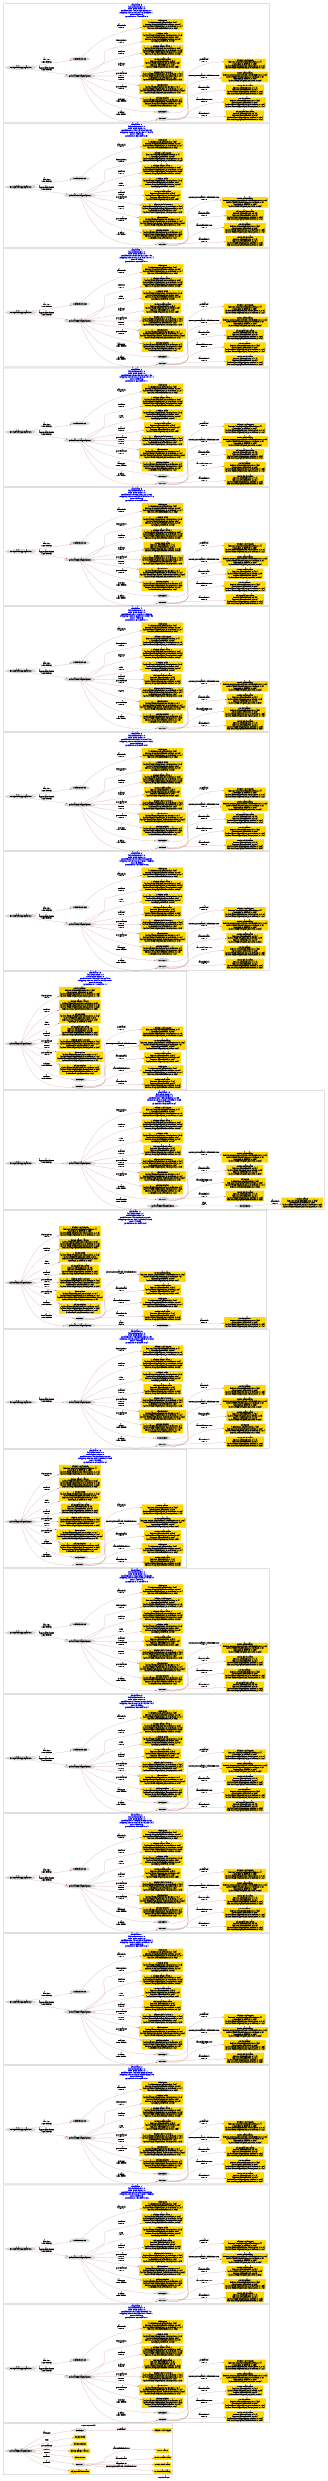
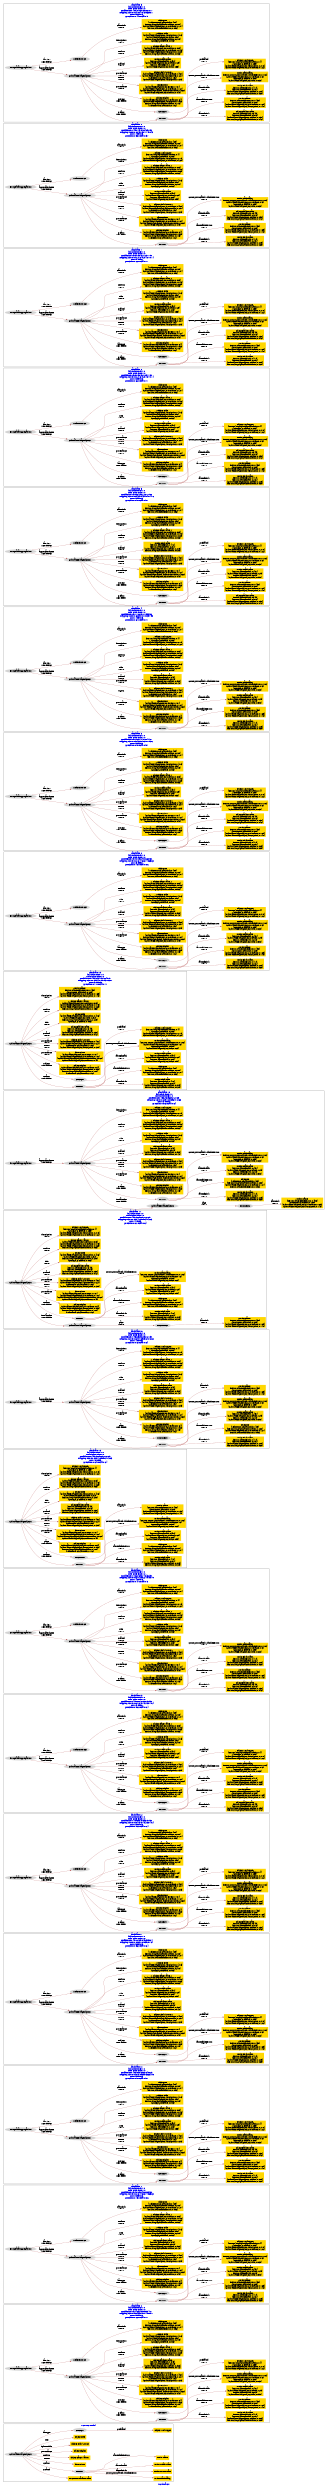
node "Object Link Source": added
node "Artist Birth Date": label "Artist Birth Date" -> "Artist Person Date"
node "Object Earliest Date": label "Object Earliest Date" -> "Document Earliest Date"
